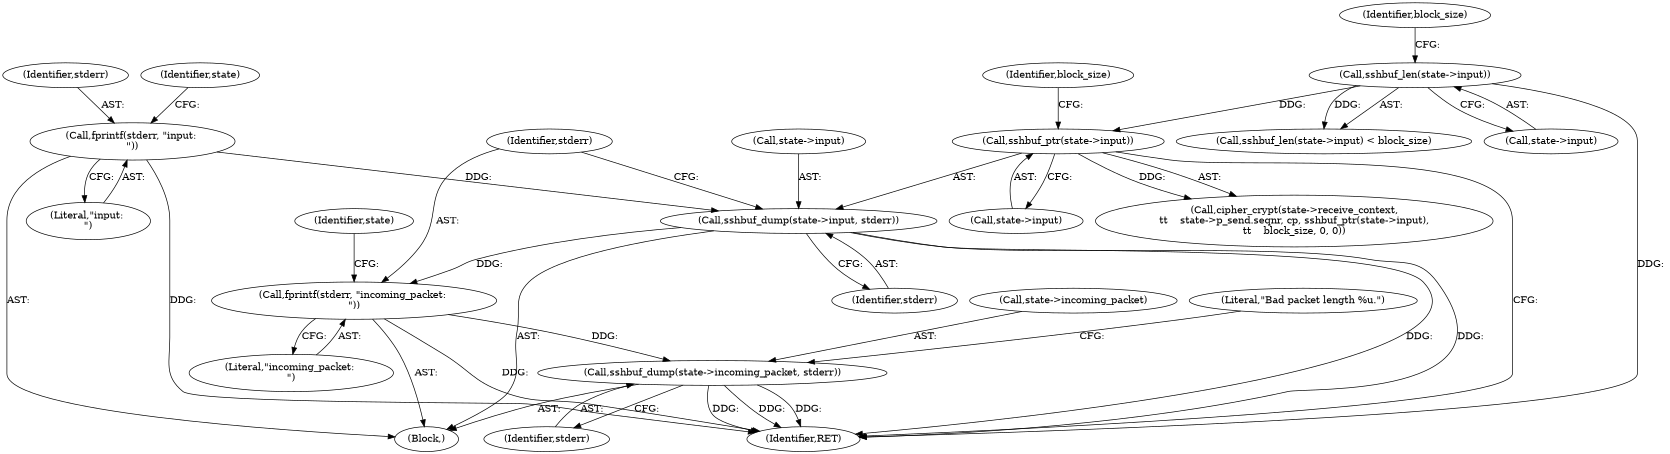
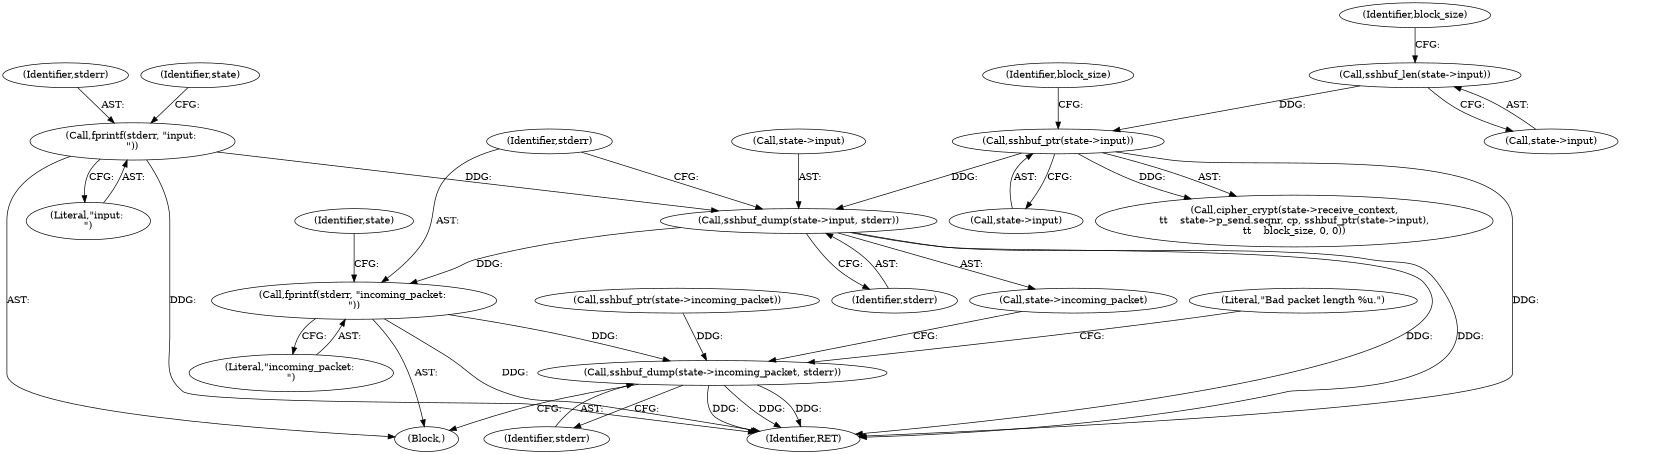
node "(Call,sshbuf_len(state->input) < block_size)": removed
edge "(Call,sshbuf_ptr(state->input))" -> "(Call,sshbuf_dump(state->input, stderr))": label "AST: " -> "DDG: "
edge "(Call,sshbuf_dump(state->input, stderr))" -> "(Block,)": now "(Call,sshbuf_dump(state->input, stderr))" -> "(Call,state->incoming_packet)"
node "(Call,sshbuf_ptr(state->incoming_packet))": added
edge "(Call,sshbuf_ptr(state->input))" -> "(Identifier,RET)": label "CFG: " -> "DDG: "
edge "(Call,state->incoming_packet)" -> "(Call,sshbuf_dump(state->incoming_packet, stderr))": label "AST: " -> "CFG: "
edge "(Call,sshbuf_len(state->input))" -> "(Identifier,RET)": removed, label "DDG:"
edge "(Call,sshbuf_dump(state->incoming_packet, stderr))" -> "(Block,)": label "AST: " -> "CFG: "
